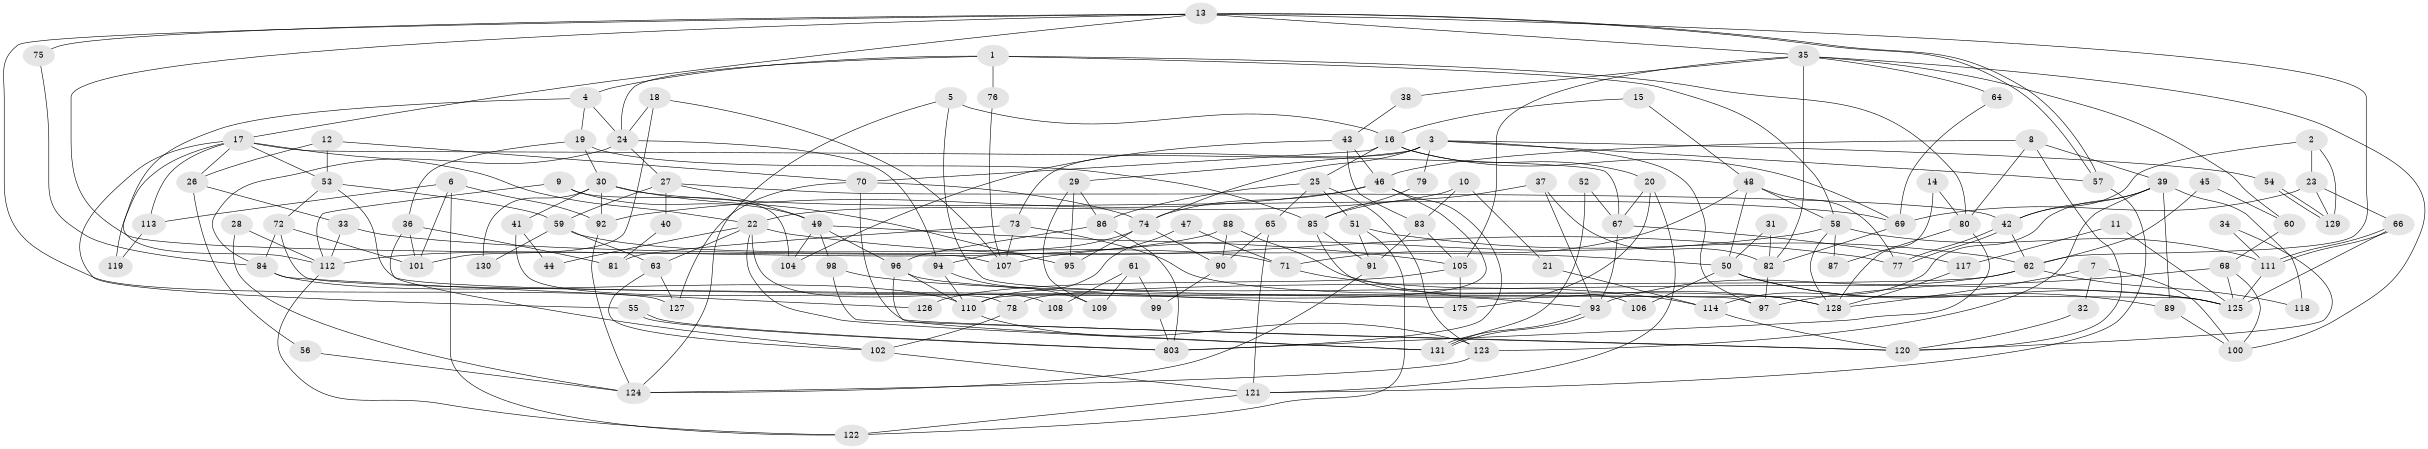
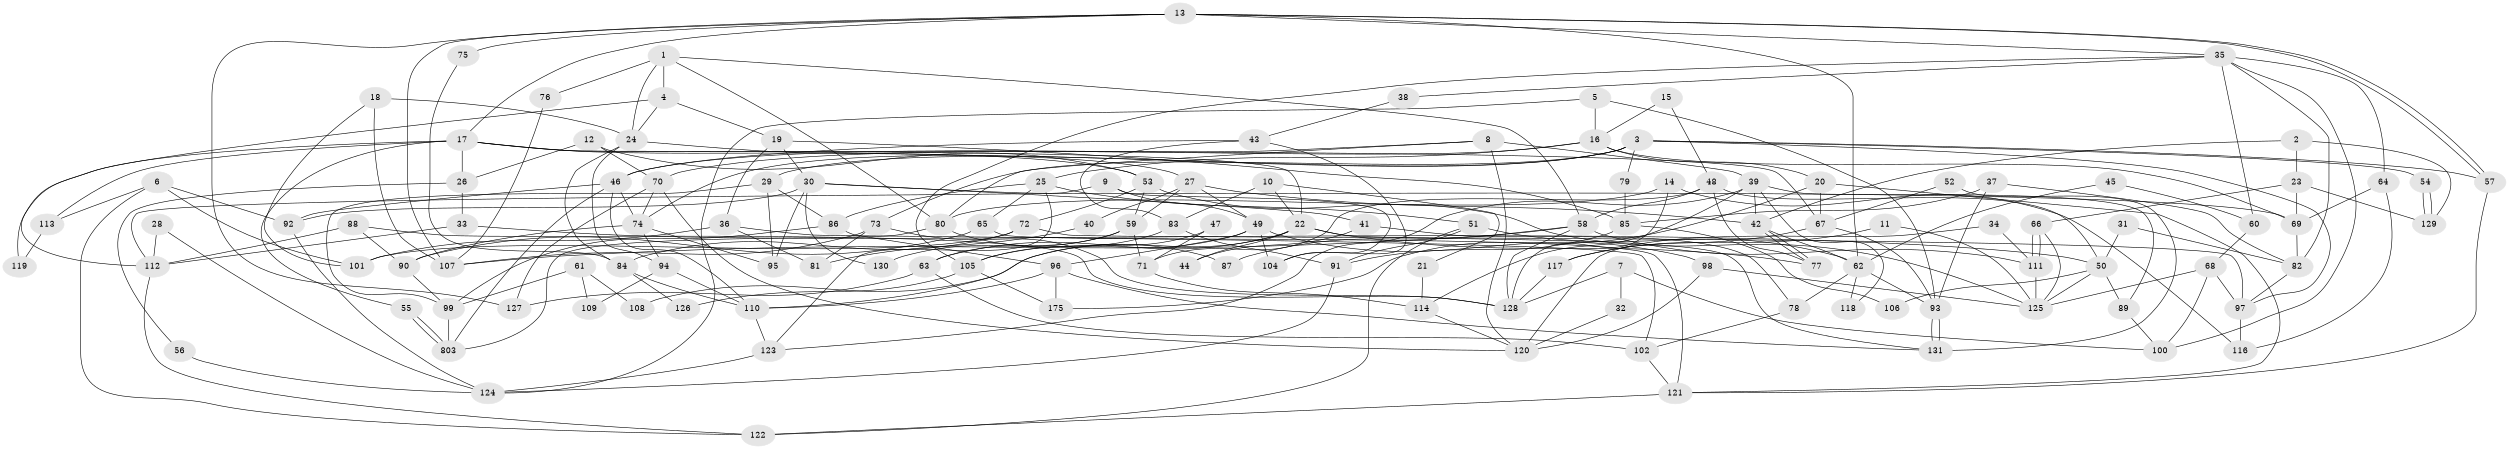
edge "29" -- "109": now "29" -- "99"
edge "86" -- "803": now "86" -- "99"
node "116": added
